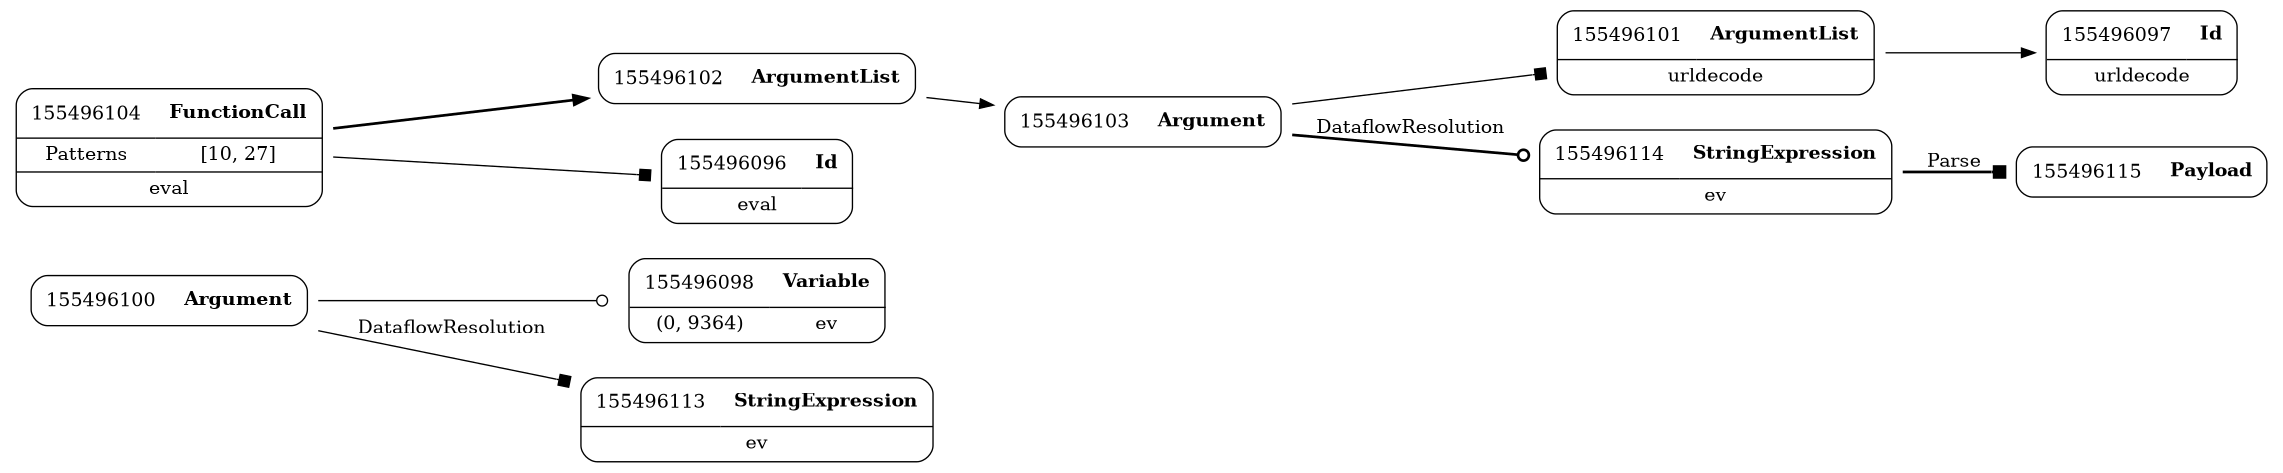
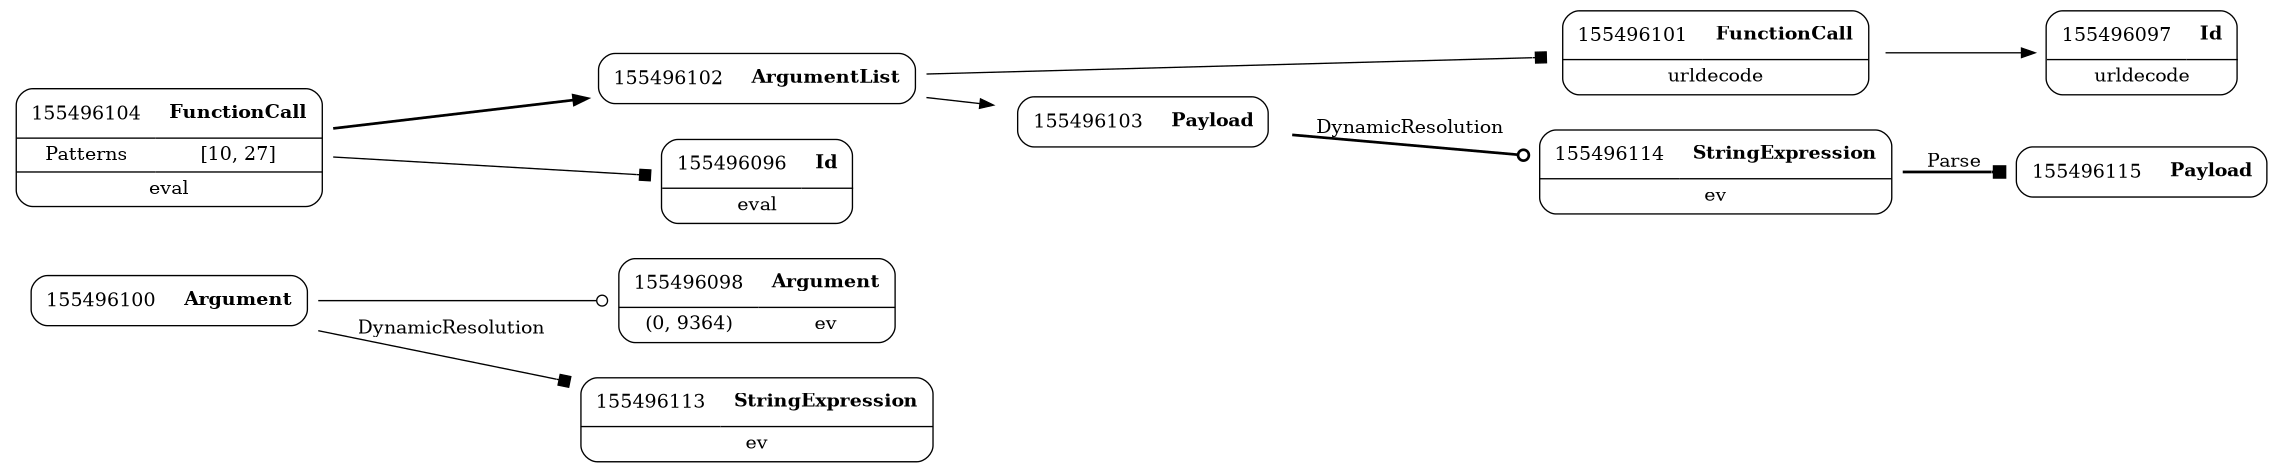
node "155496101": text "ArgumentList" -> "FunctionCall"
edge "155496103" -> "155496101": now "155496102" -> "155496101"
node "155496103": text "Argument" -> "Payload"
edge "155496103" -> "155496114": label "DataflowResolution" -> "DynamicResolution"
node "155496098": text "Variable" -> "Argument"
edge "155496100" -> "155496113": label "DataflowResolution" -> "DynamicResolution"
